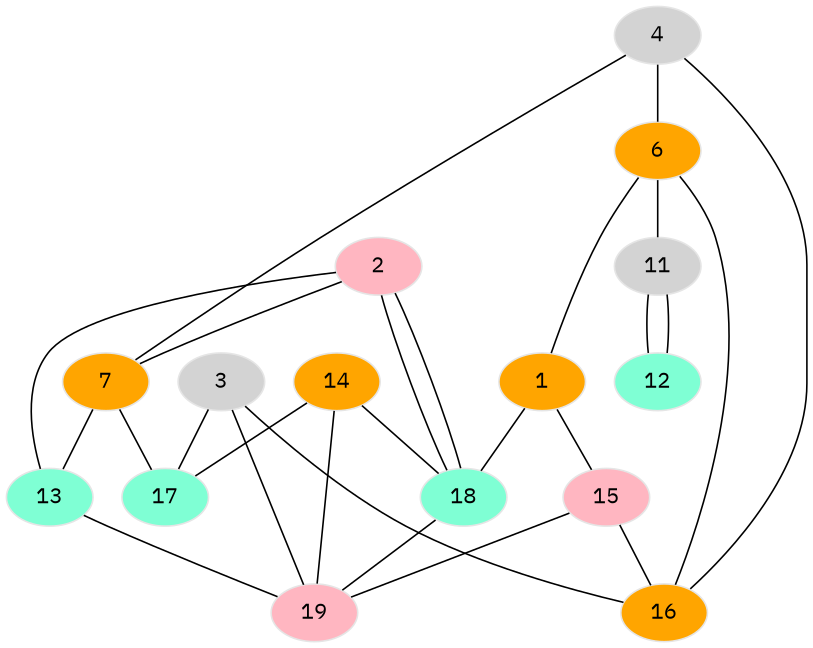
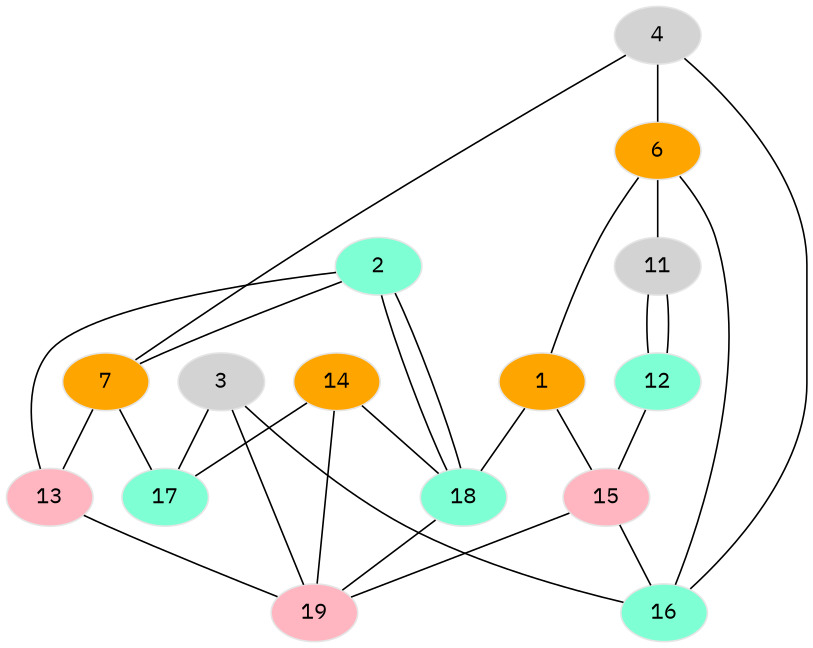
node "2": fillcolor lightpink -> aquamarine
edge "12" -- "15": added
node "13": fillcolor aquamarine -> lightpink
node "16": fillcolor orange -> aquamarine
